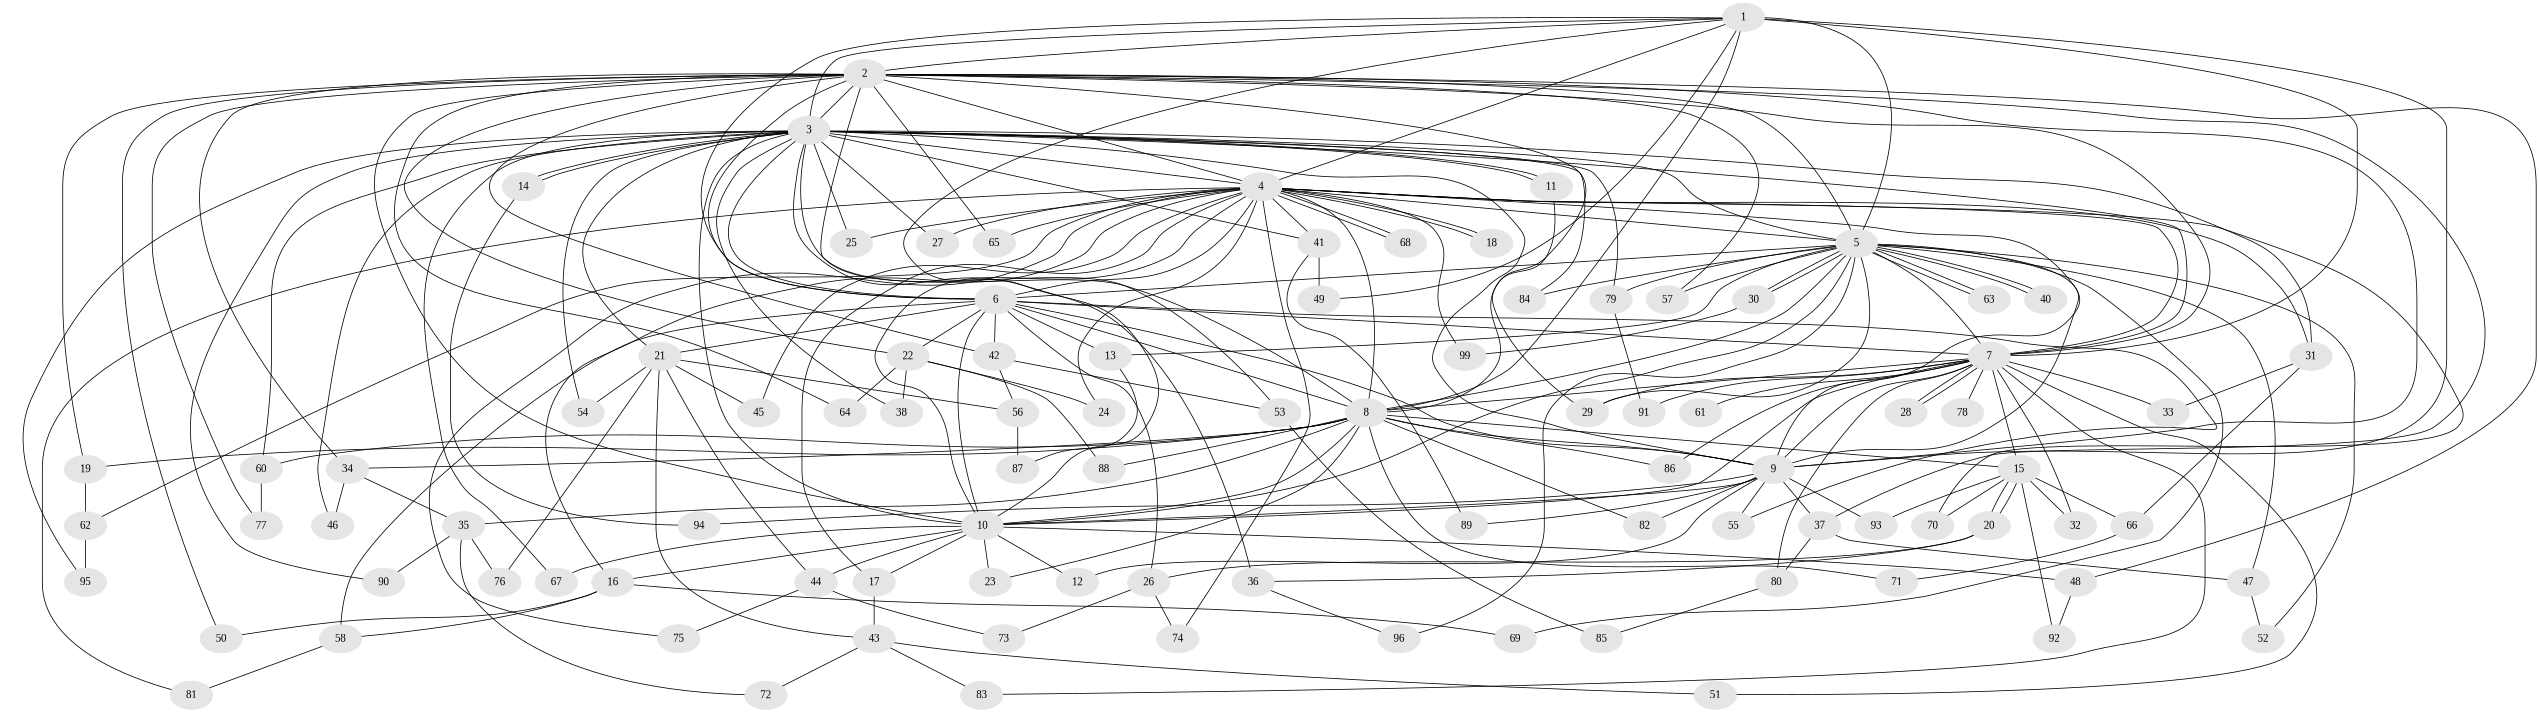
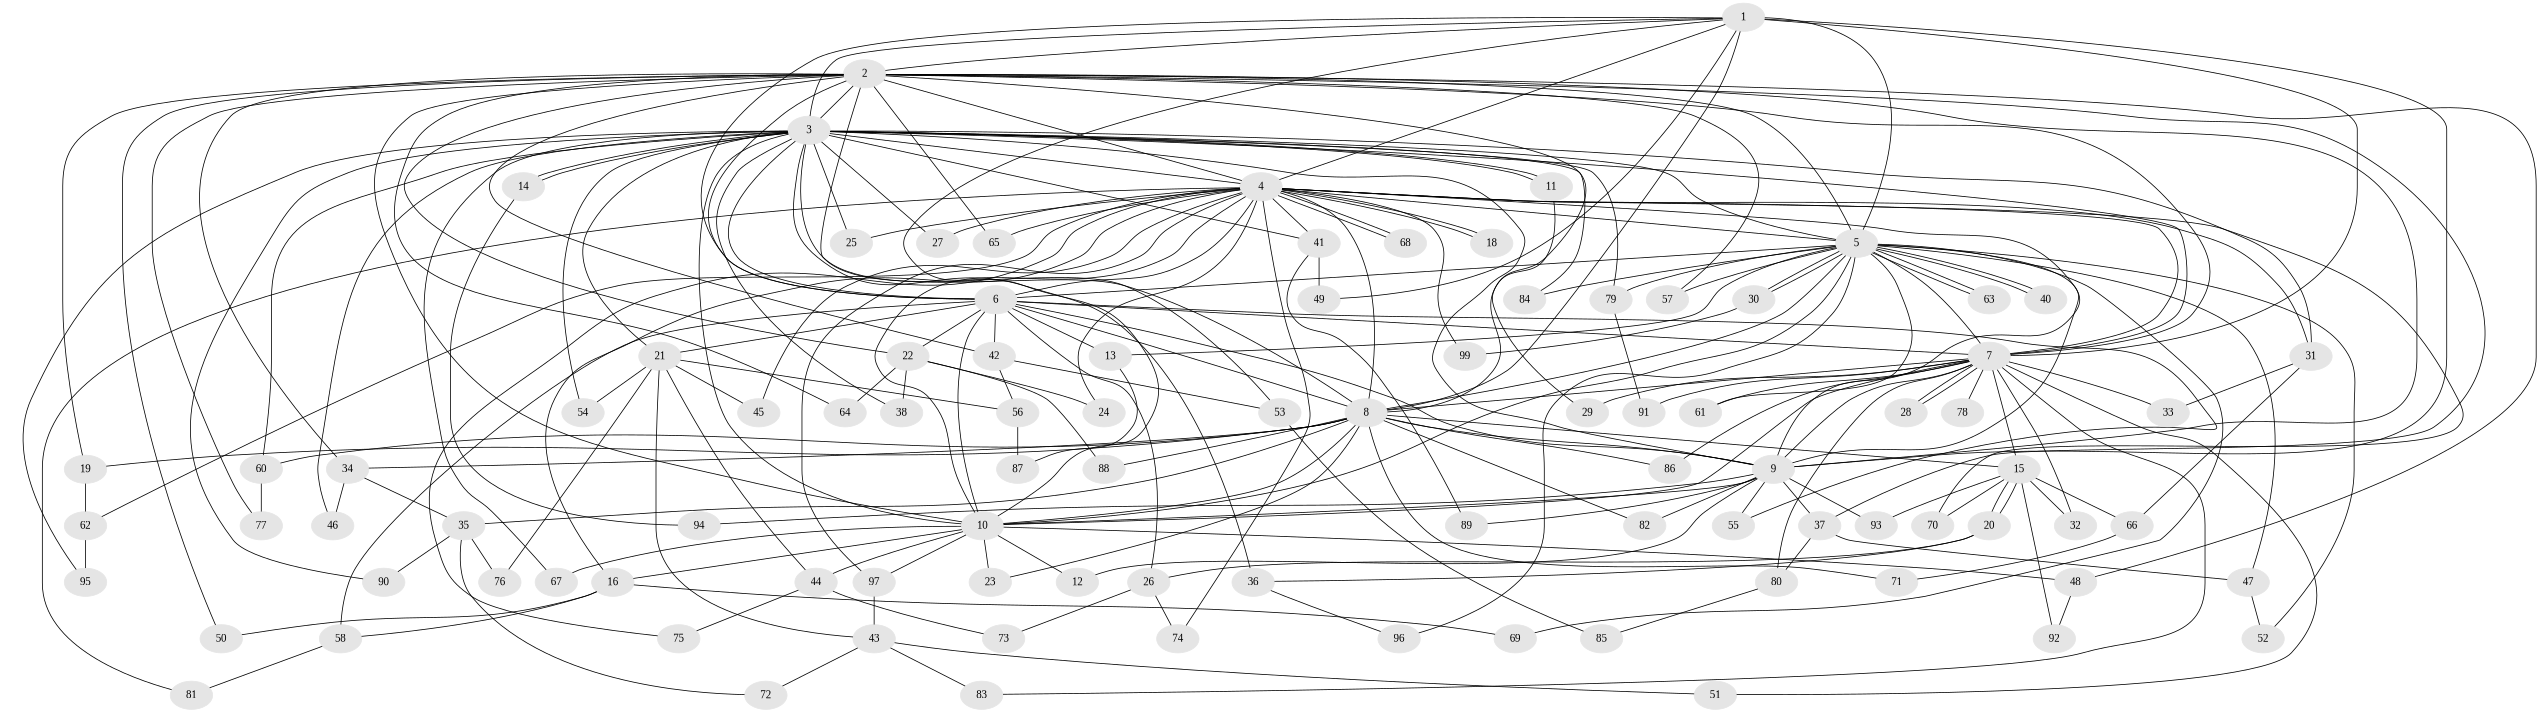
edge "5" -- "29": now "5" -- "61"
node "17": label "17" -> "97"
